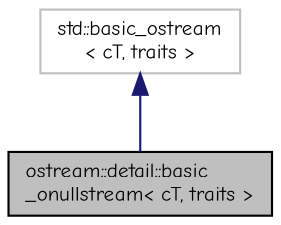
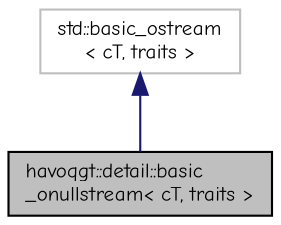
node "ostream::detail::basic _onullstream< cT, traits >": label "ostream::detail::basic _onullstream< cT, traits >" -> "havoqgt::detail::basic _onullstream< cT, traits >"
